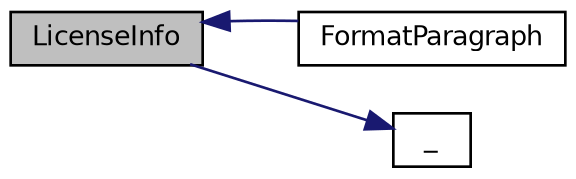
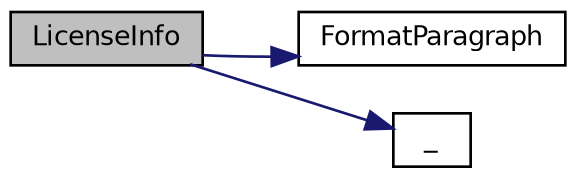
edge "FormatParagraph" -> "LicenseInfo": reversed
